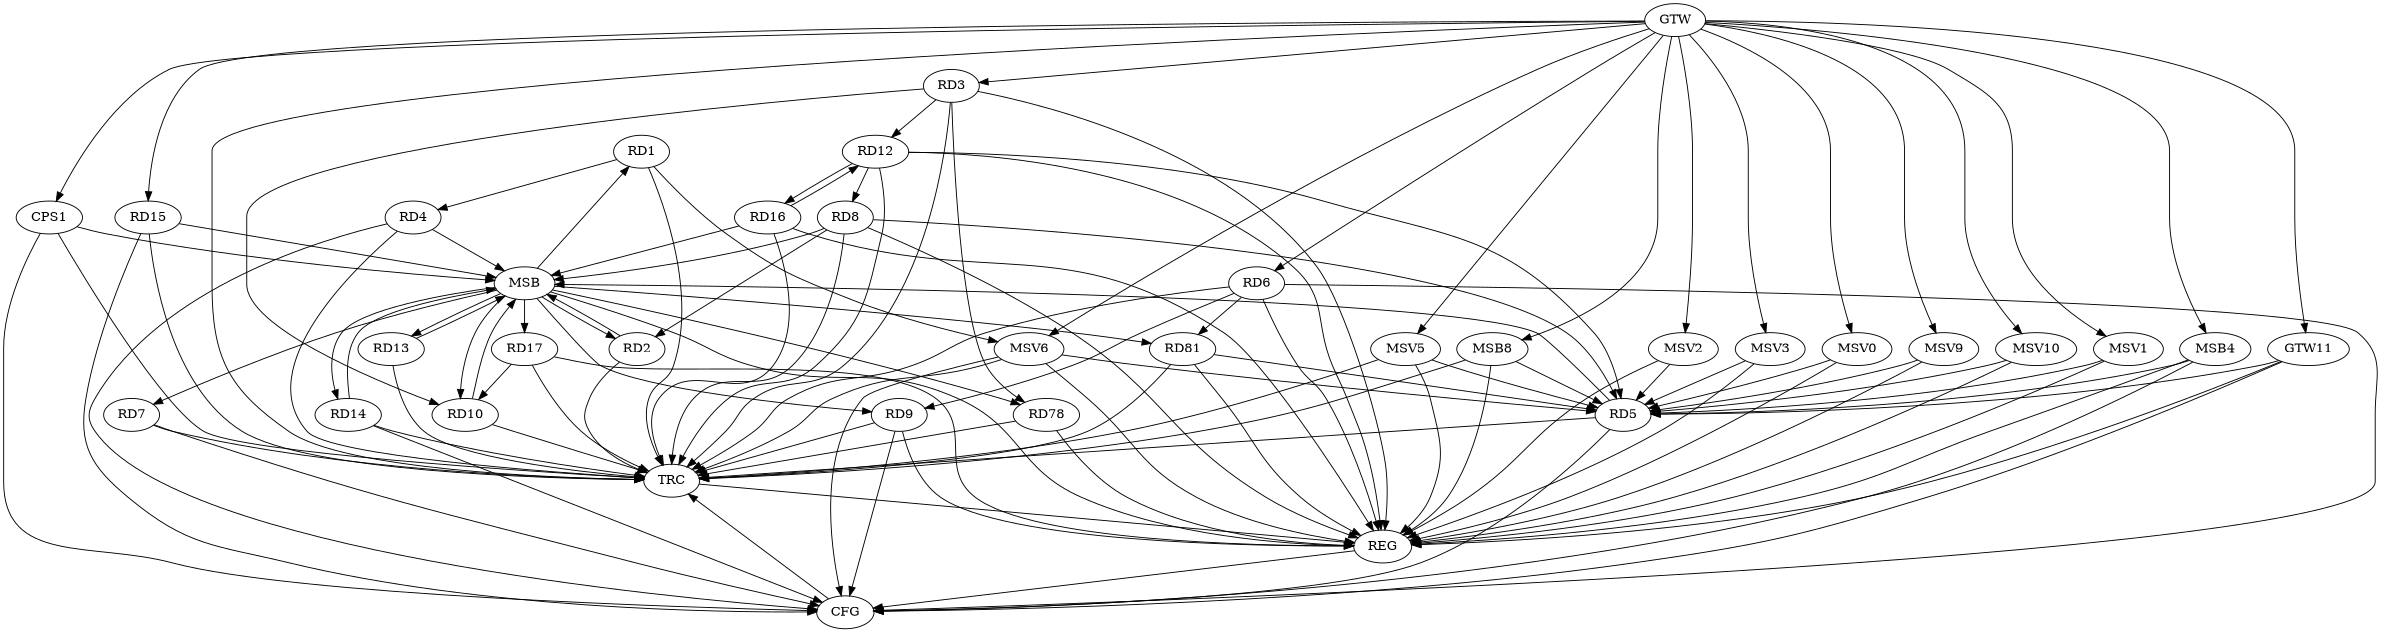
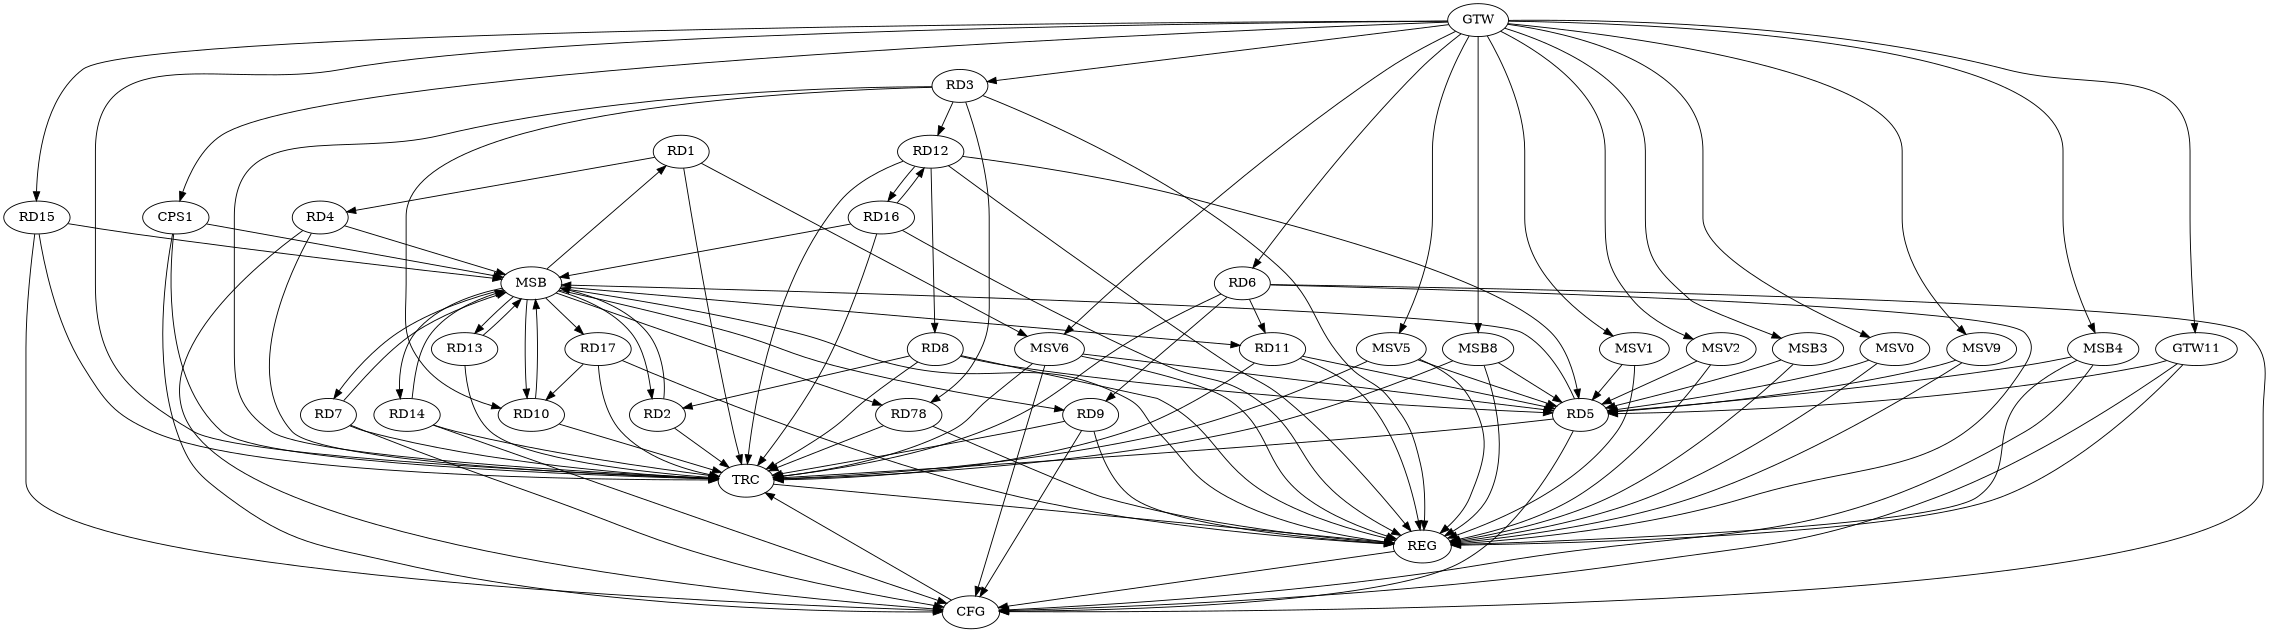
edge "RD8" -> "MSB": now "RD7" -> "MSB"
node "RD81": label "RD81" -> "RD11"
node "MSV3": label "MSV3" -> "MSB3"
node "MSV10": removed
